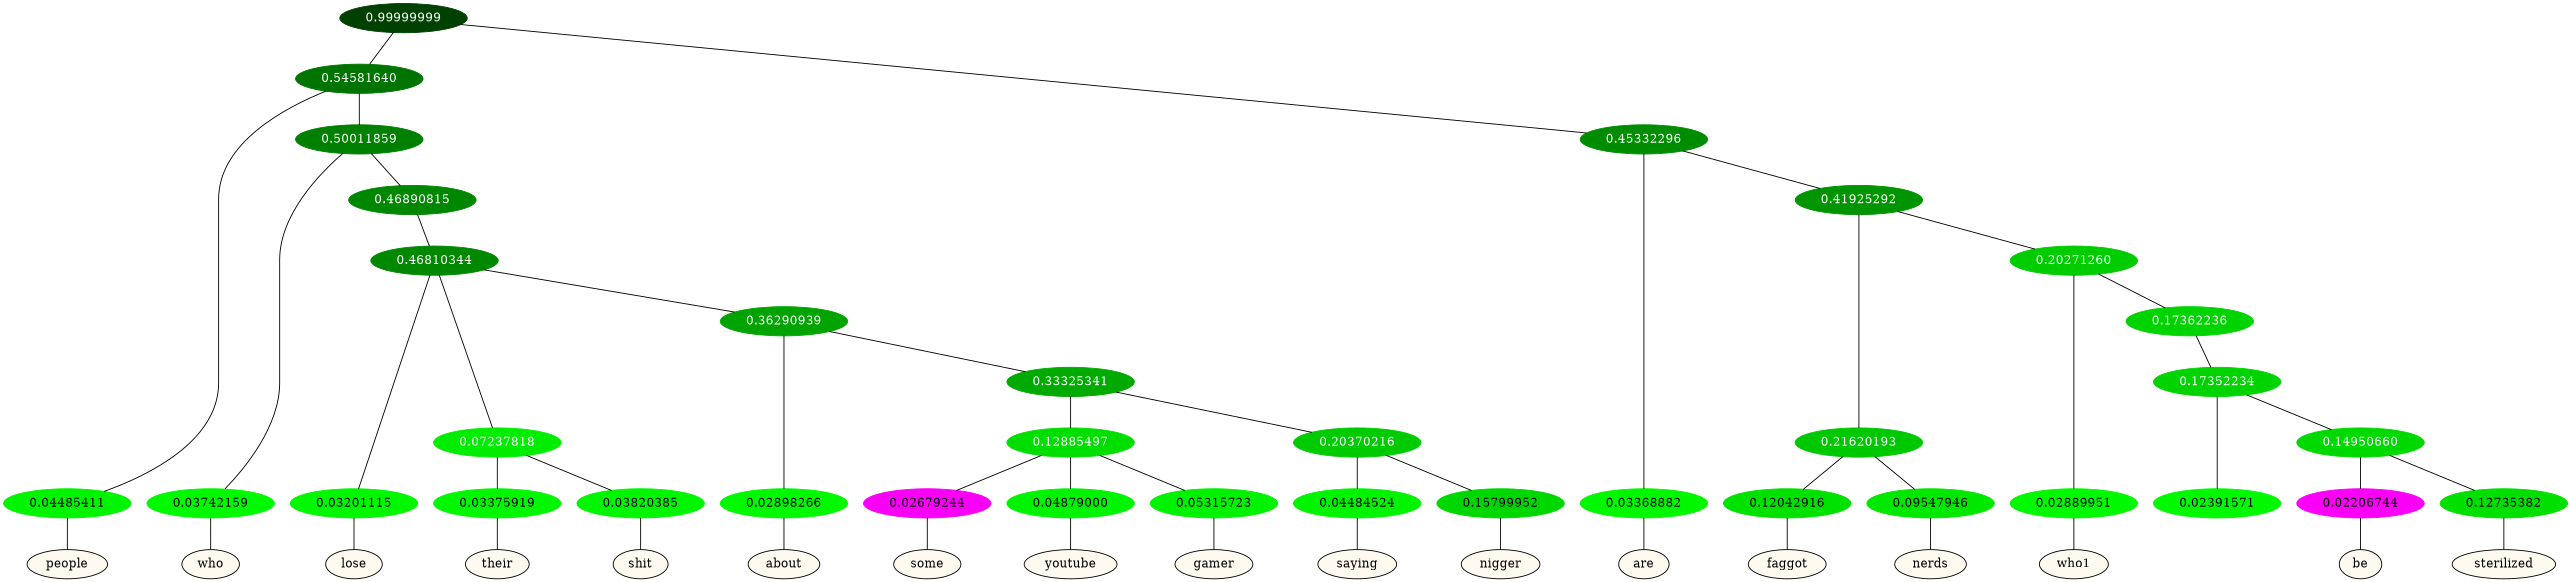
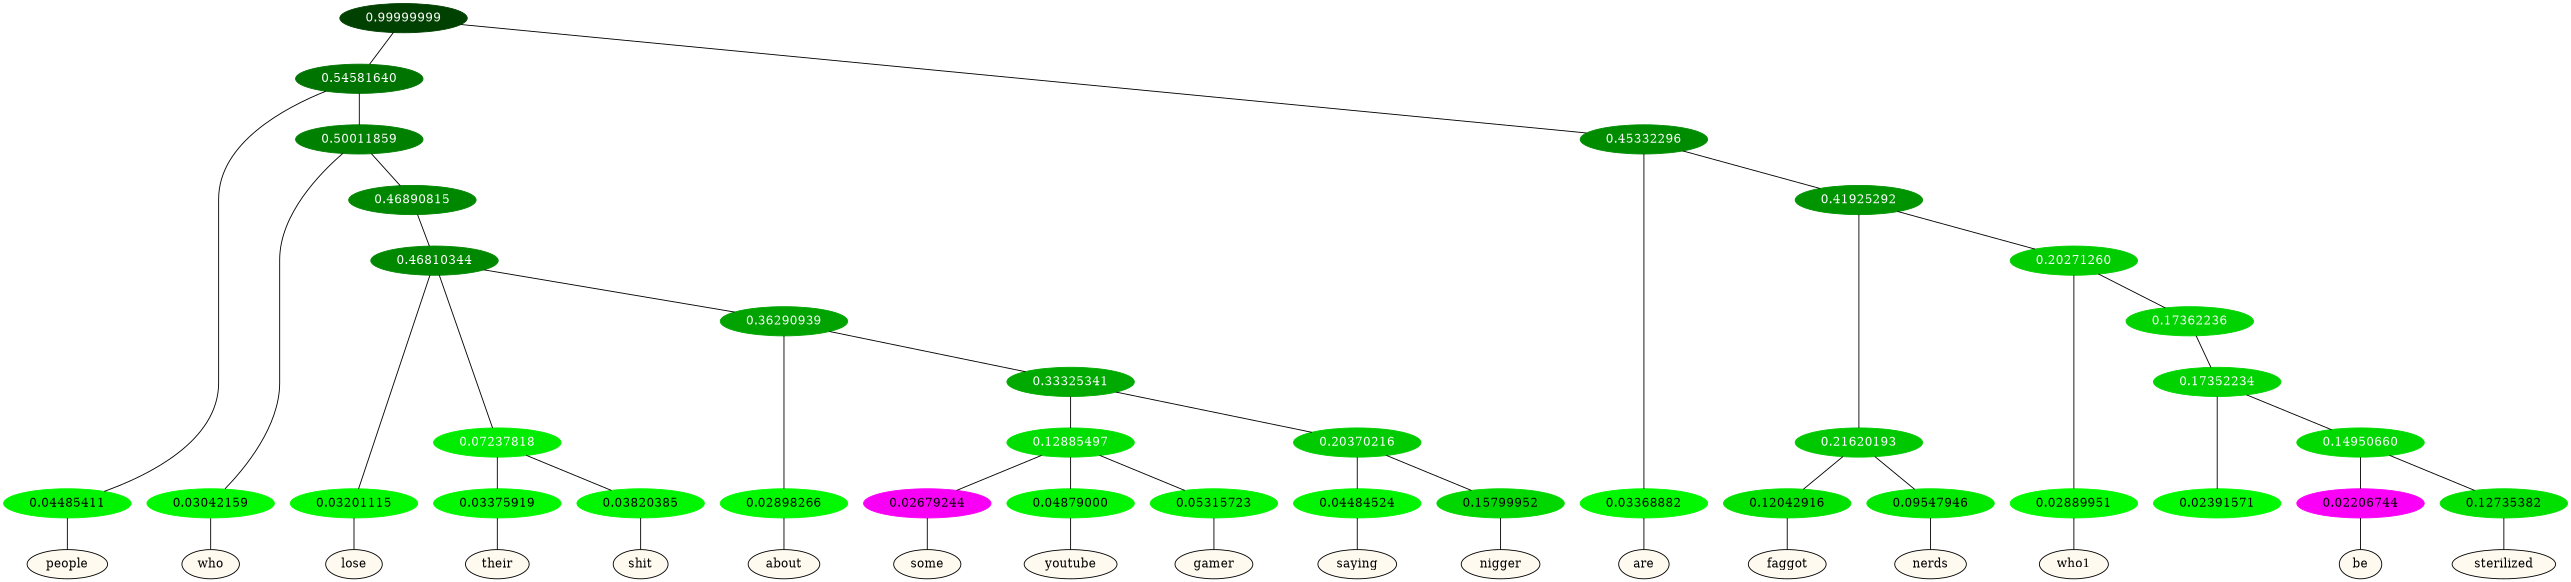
node "0.03742159": label "0.03742159" -> "0.03042159"
